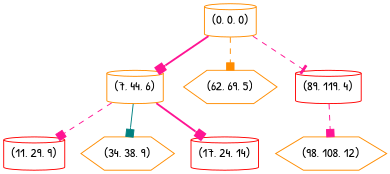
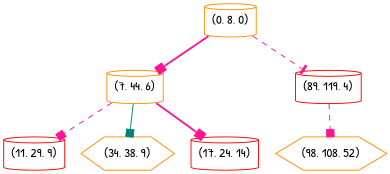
node "(0, 0, 0)": label "(0, 0, 0)" -> "(0, 8, 0)"
node "(62, 69, 5)": removed
node "(98, 108, 12)": label "(98, 108, 12)" -> "(98, 108, 52)"
